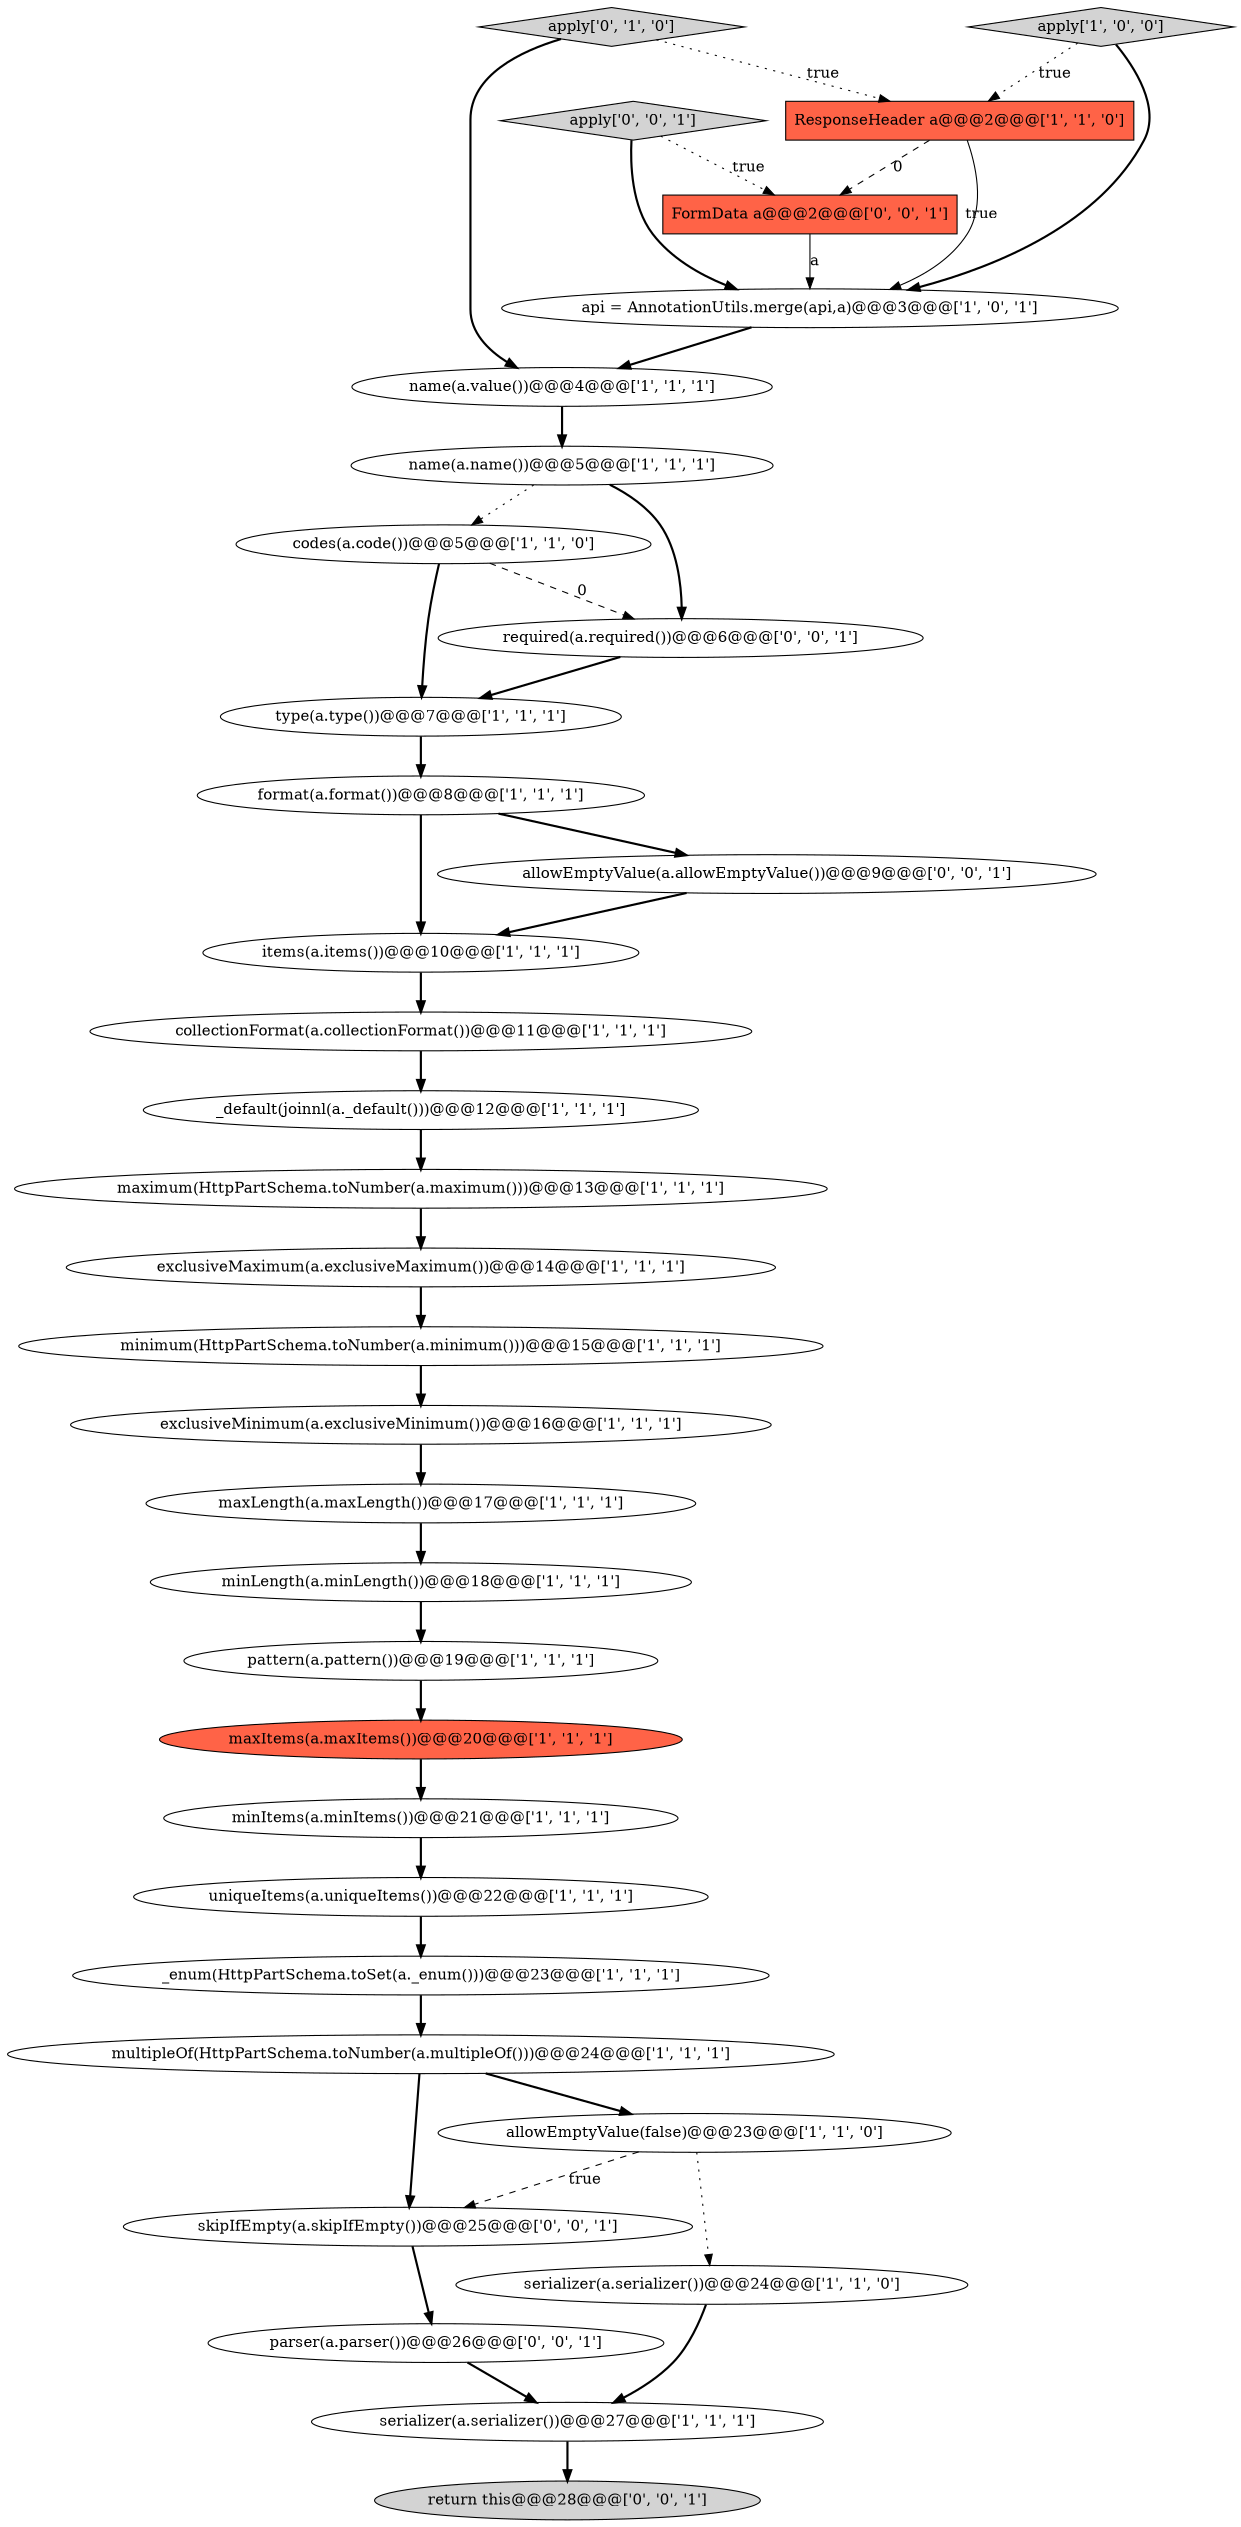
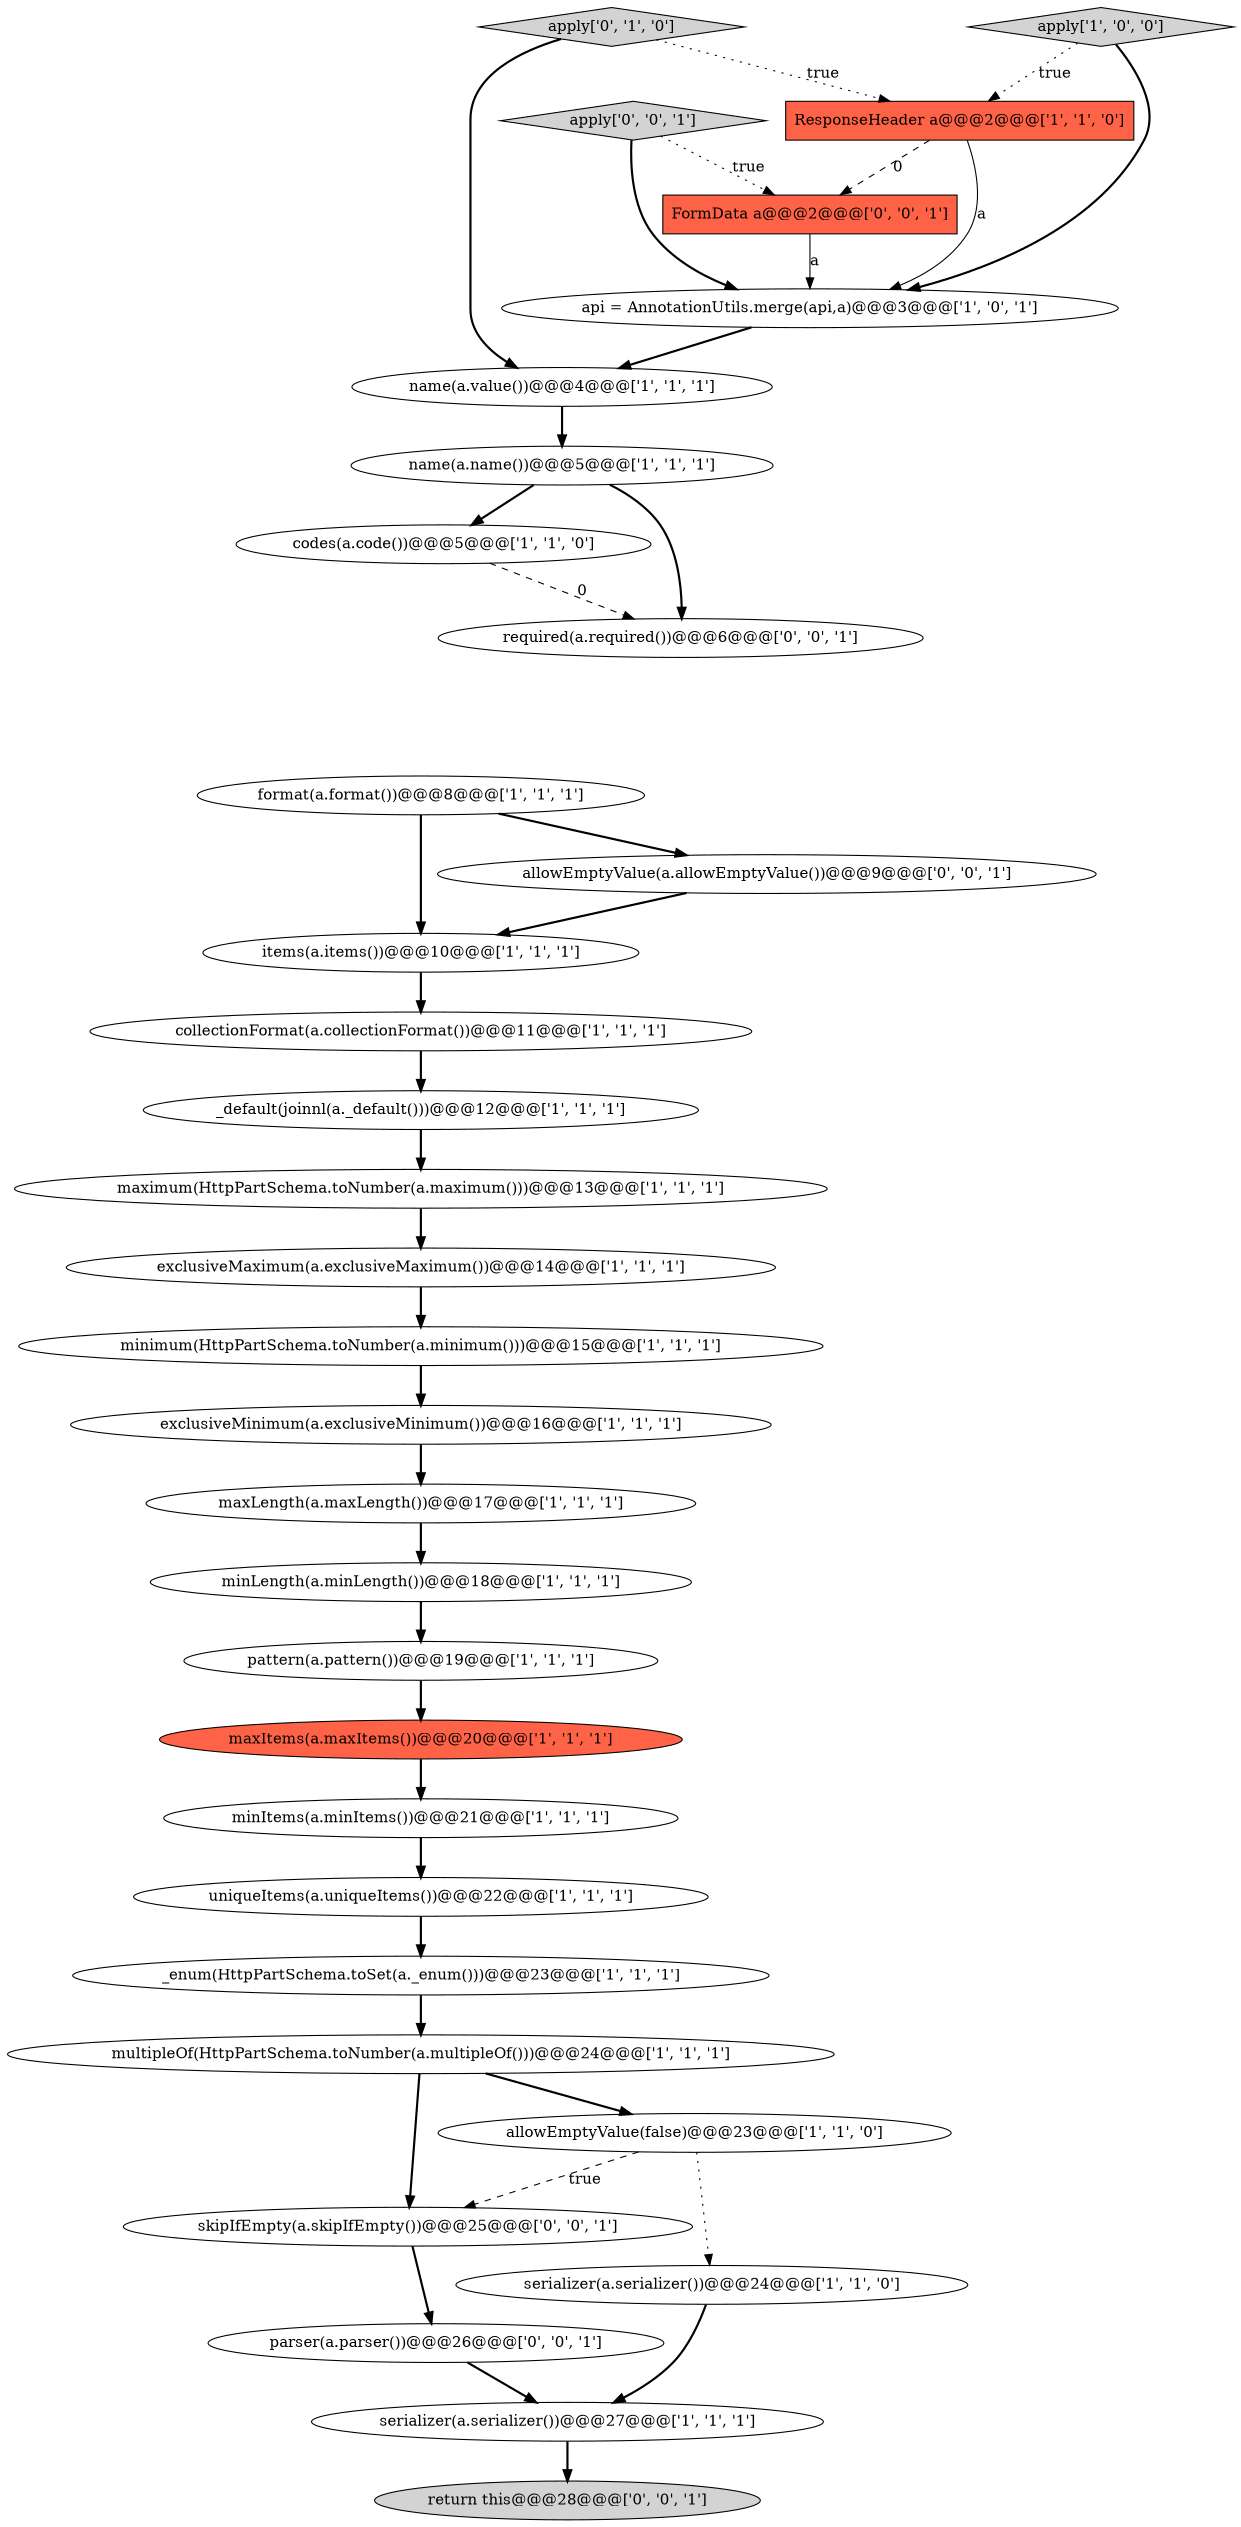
edge "ResponseHeader a@@@2@@@['1', '1', '0']" -> "api = AnnotationUtils.merge(api,a)@@@3@@@['1', '0', '1']": label "true" -> "a"
edge "name(a.name())@@@5@@@['1', '1', '1']" -> "codes(a.code())@@@5@@@['1', '1', '0']": style dotted -> bold
node "type(a.type())@@@7@@@['1', '1', '1']": removed
